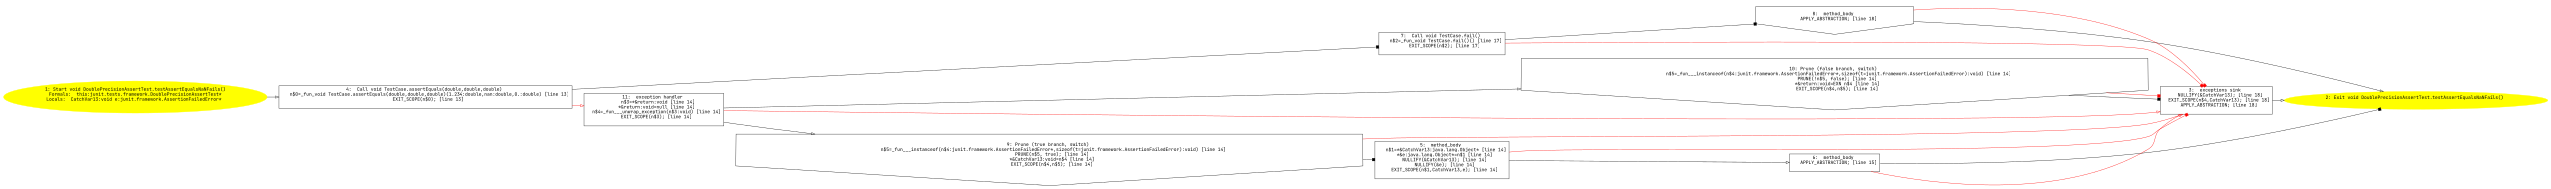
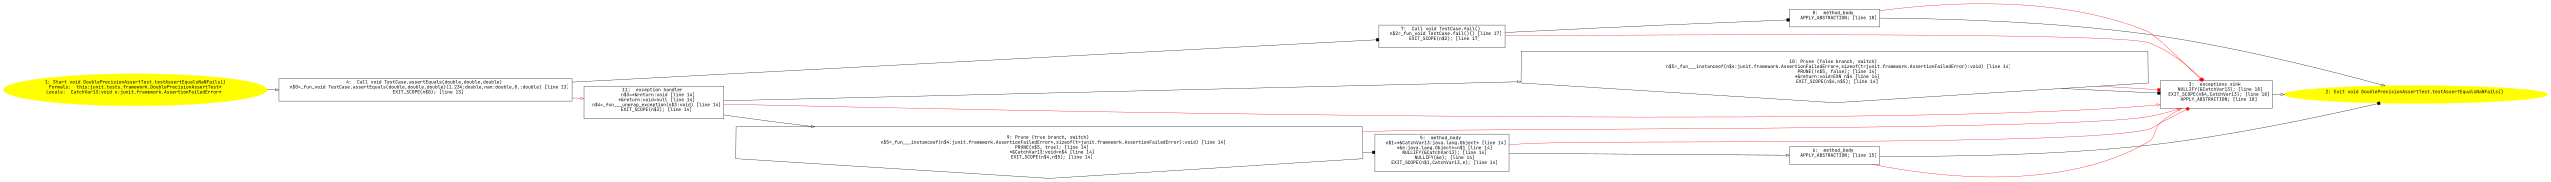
node "8:  method_body APPLY_ABSTRACTION; [line 18]": shape invhouse -> box
